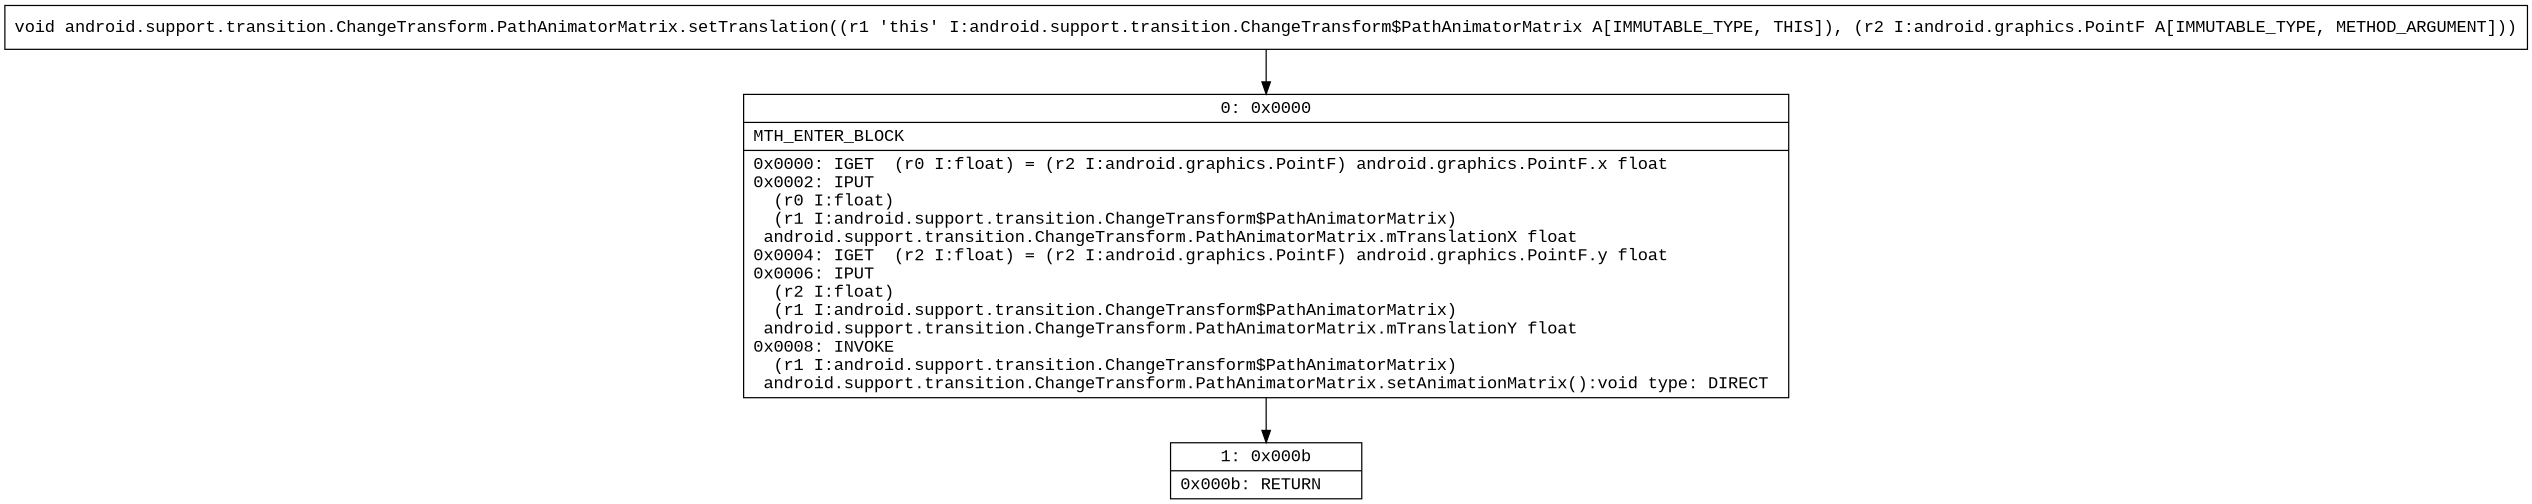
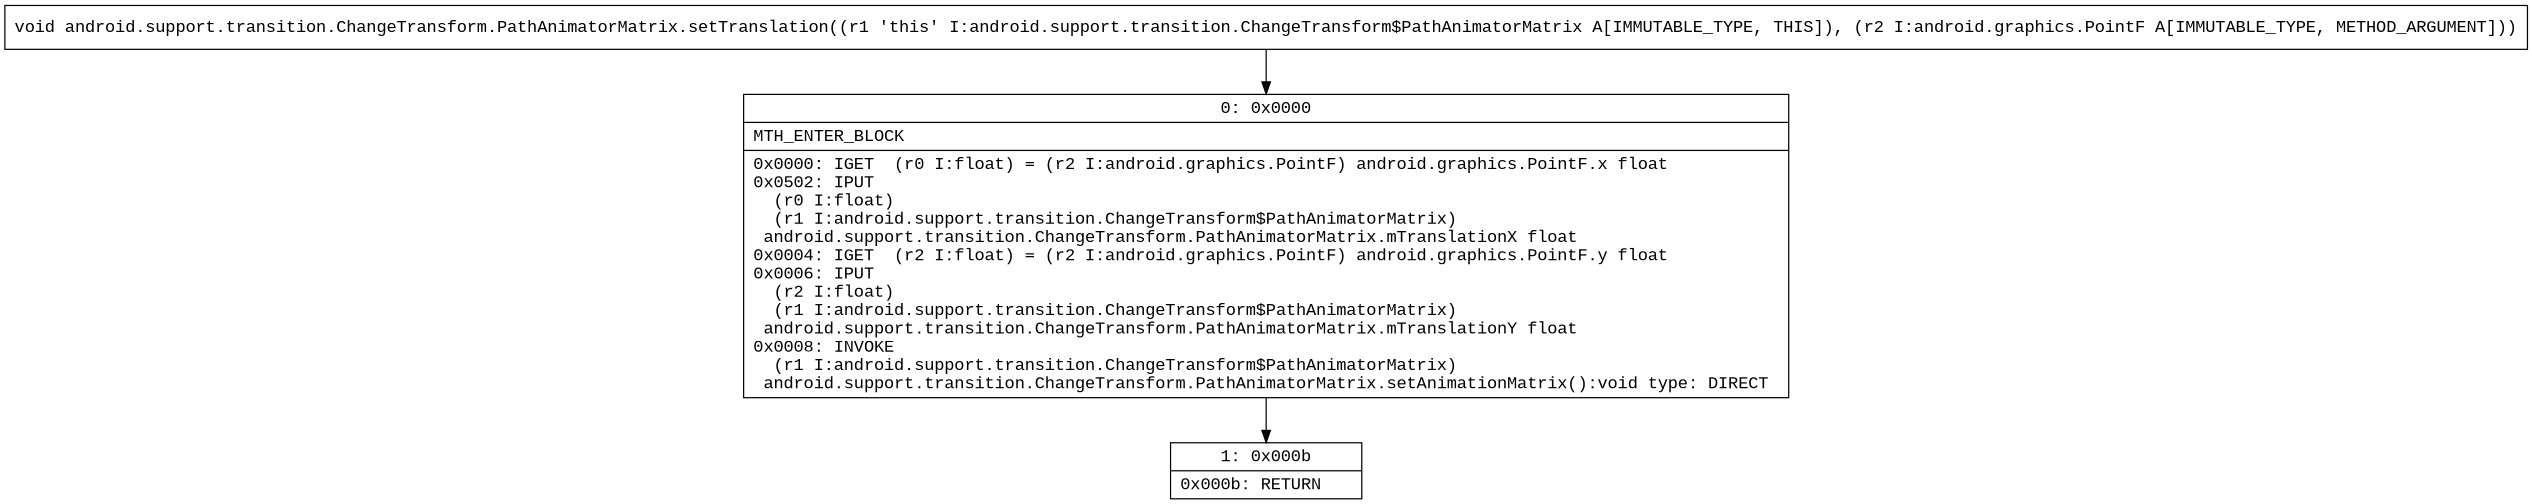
node "0: 0x0000": text "0x0002: IPUT" -> "0x0502: IPUT"
